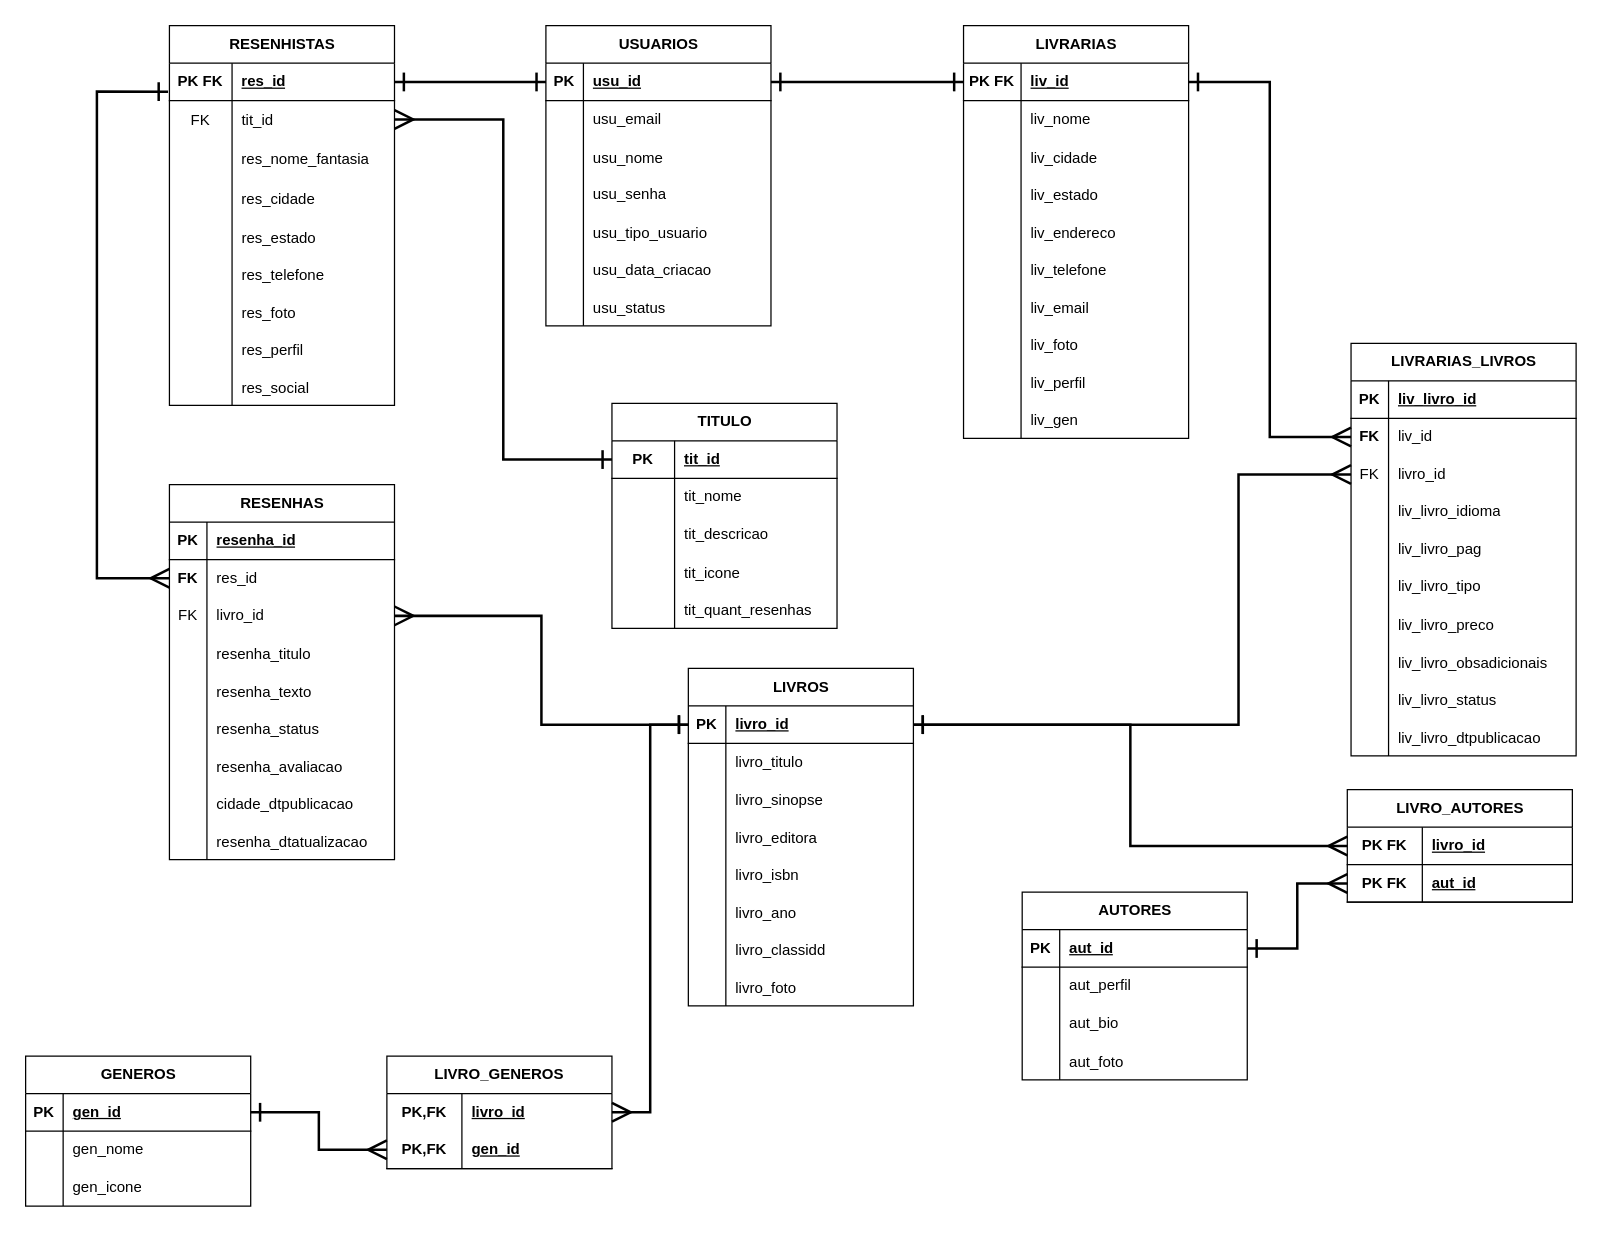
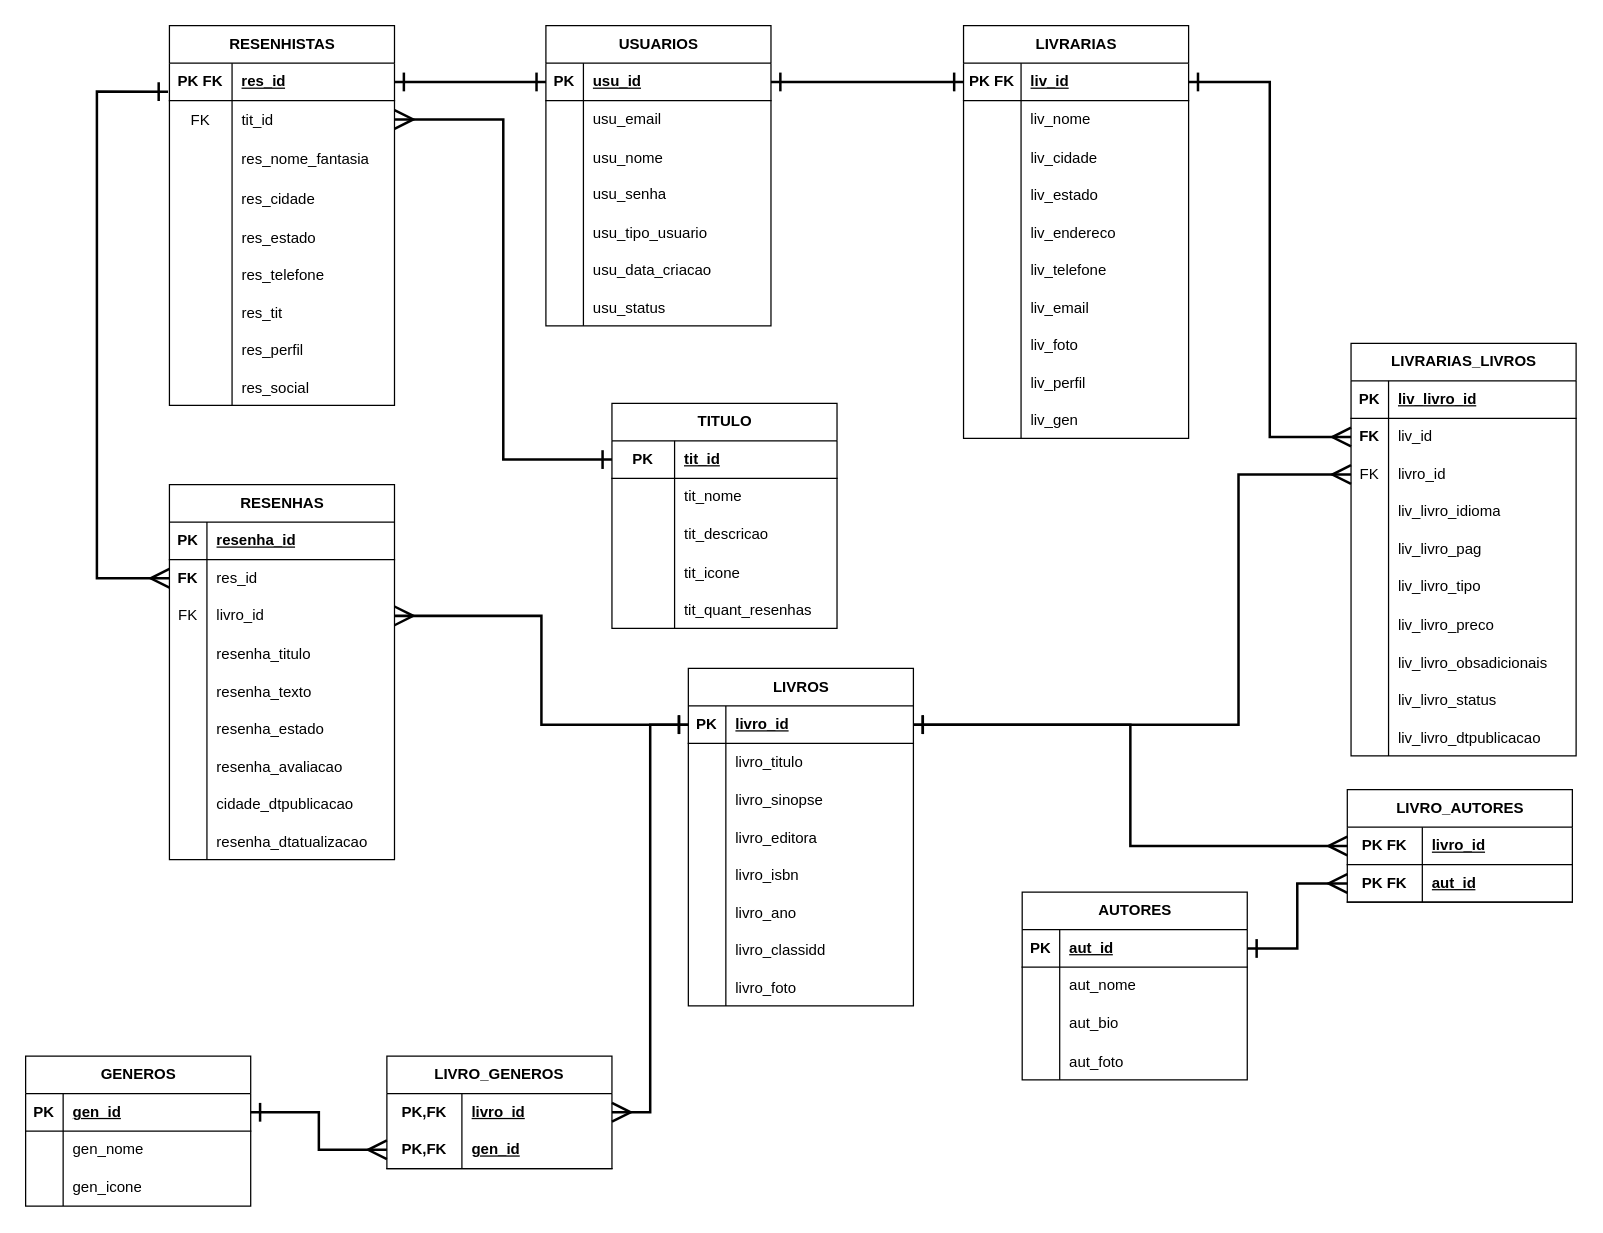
node "res_foto": label "res_foto" -> "res_tit"
node "resenha_status": label "resenha_status" -> "resenha_estado"
node "aut_perfil": label "aut_perfil" -> "aut_nome"
